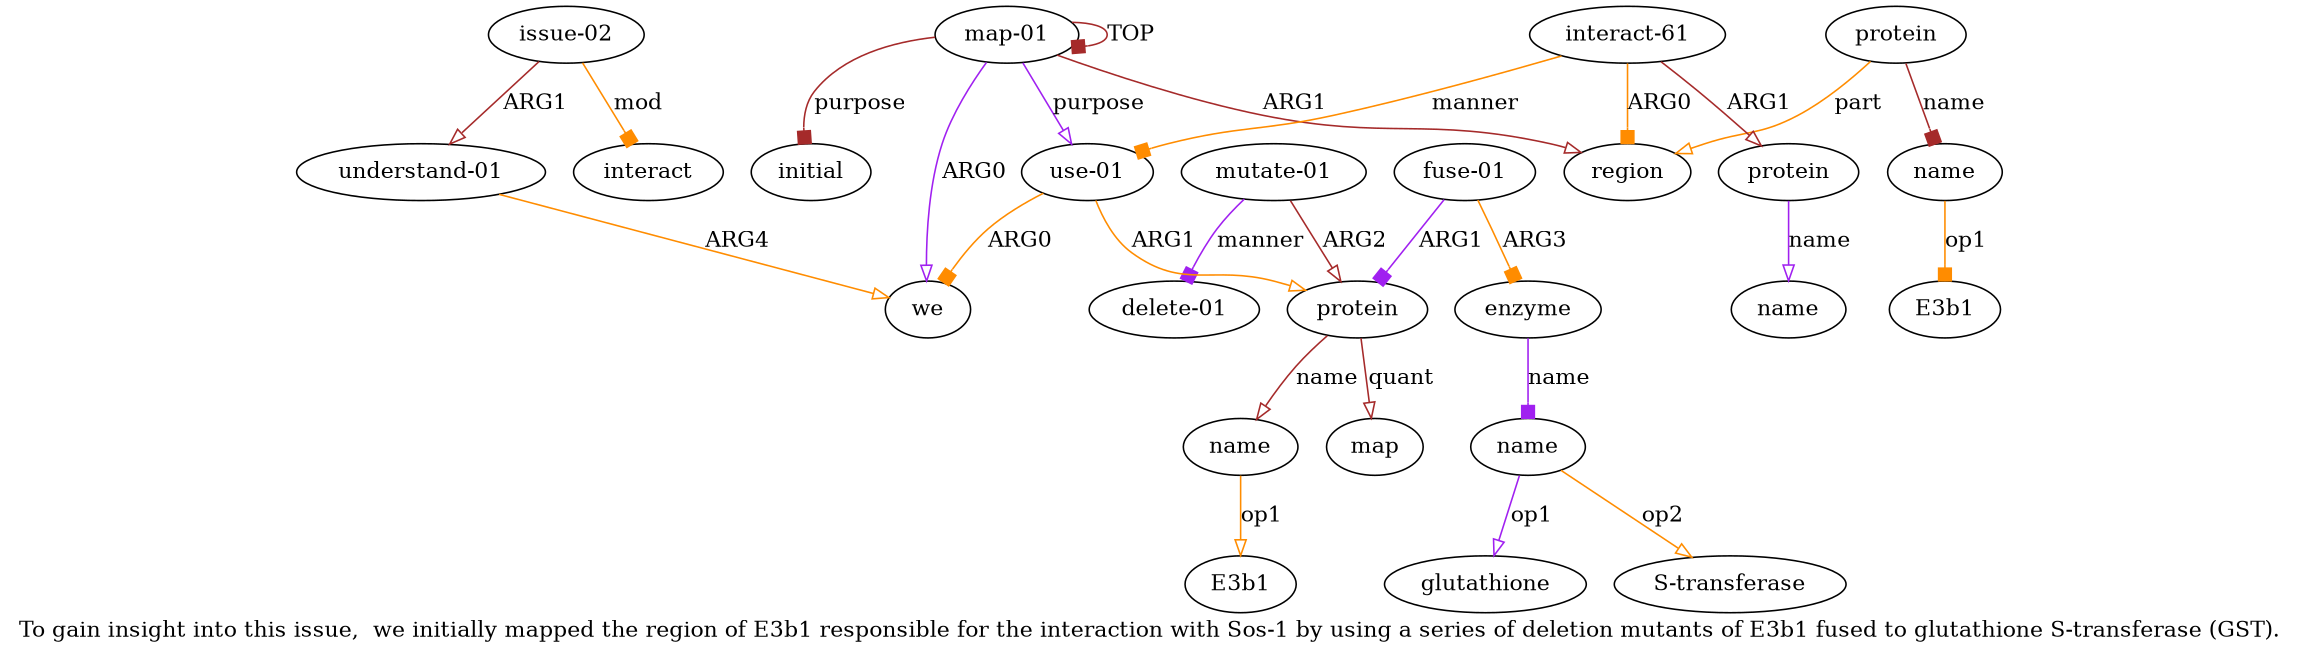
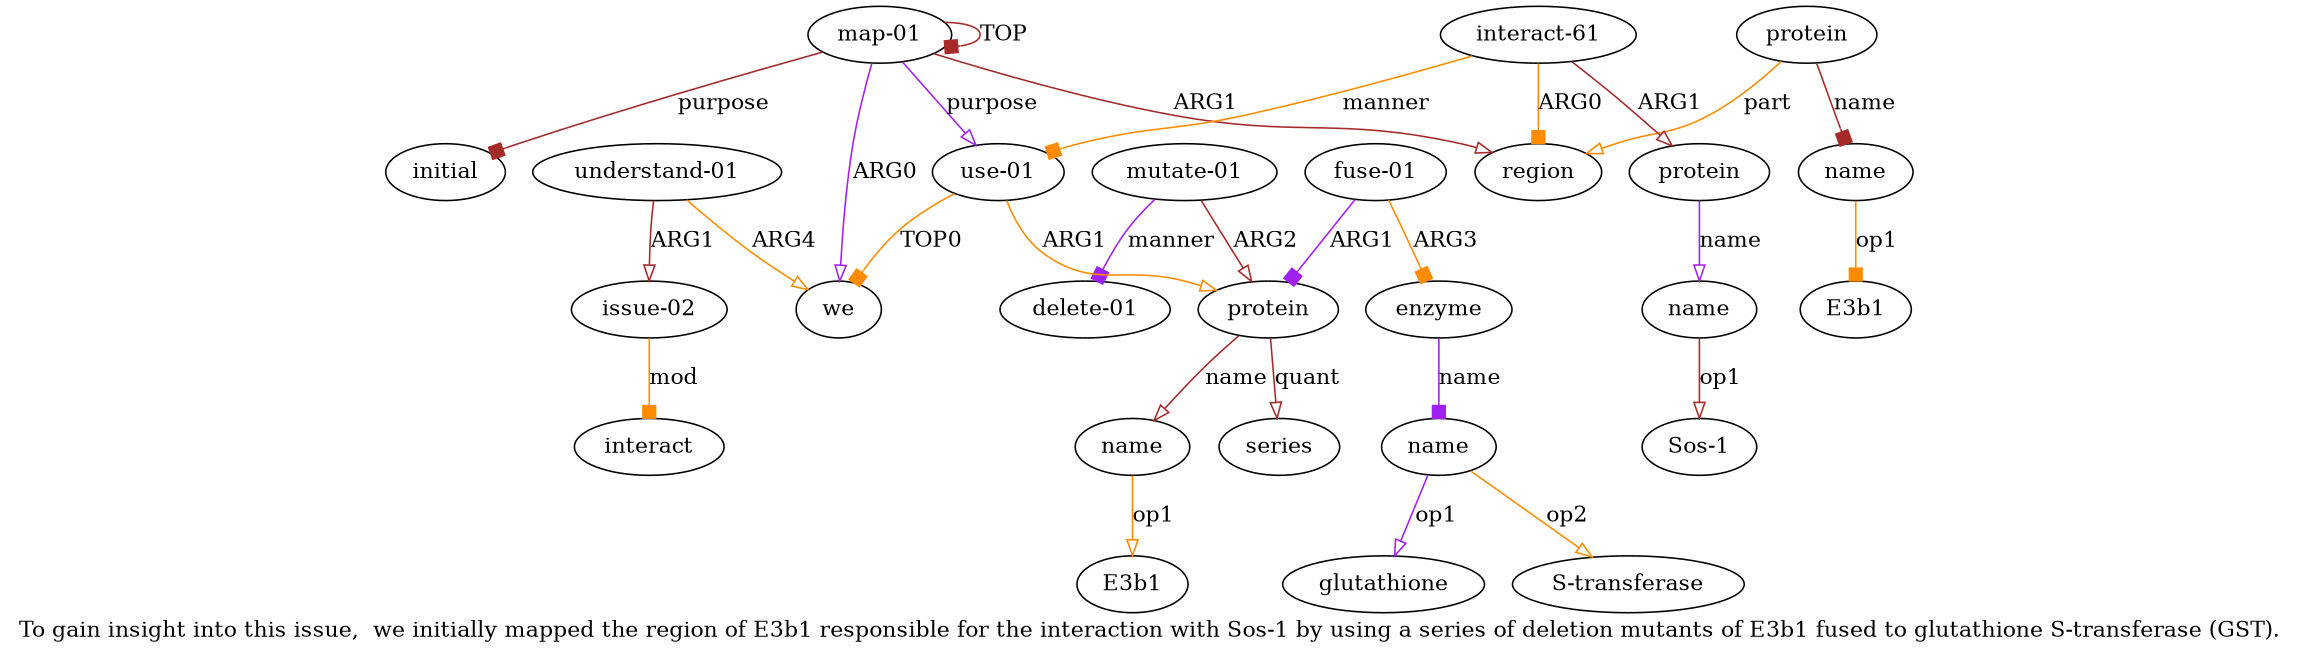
edge "issue-02" -> "understand-01": reversed
edge "use-01" -> "we": label "ARG0" -> "TOP0"
node "map": label "map" -> "series"
node "Sos-1": added
